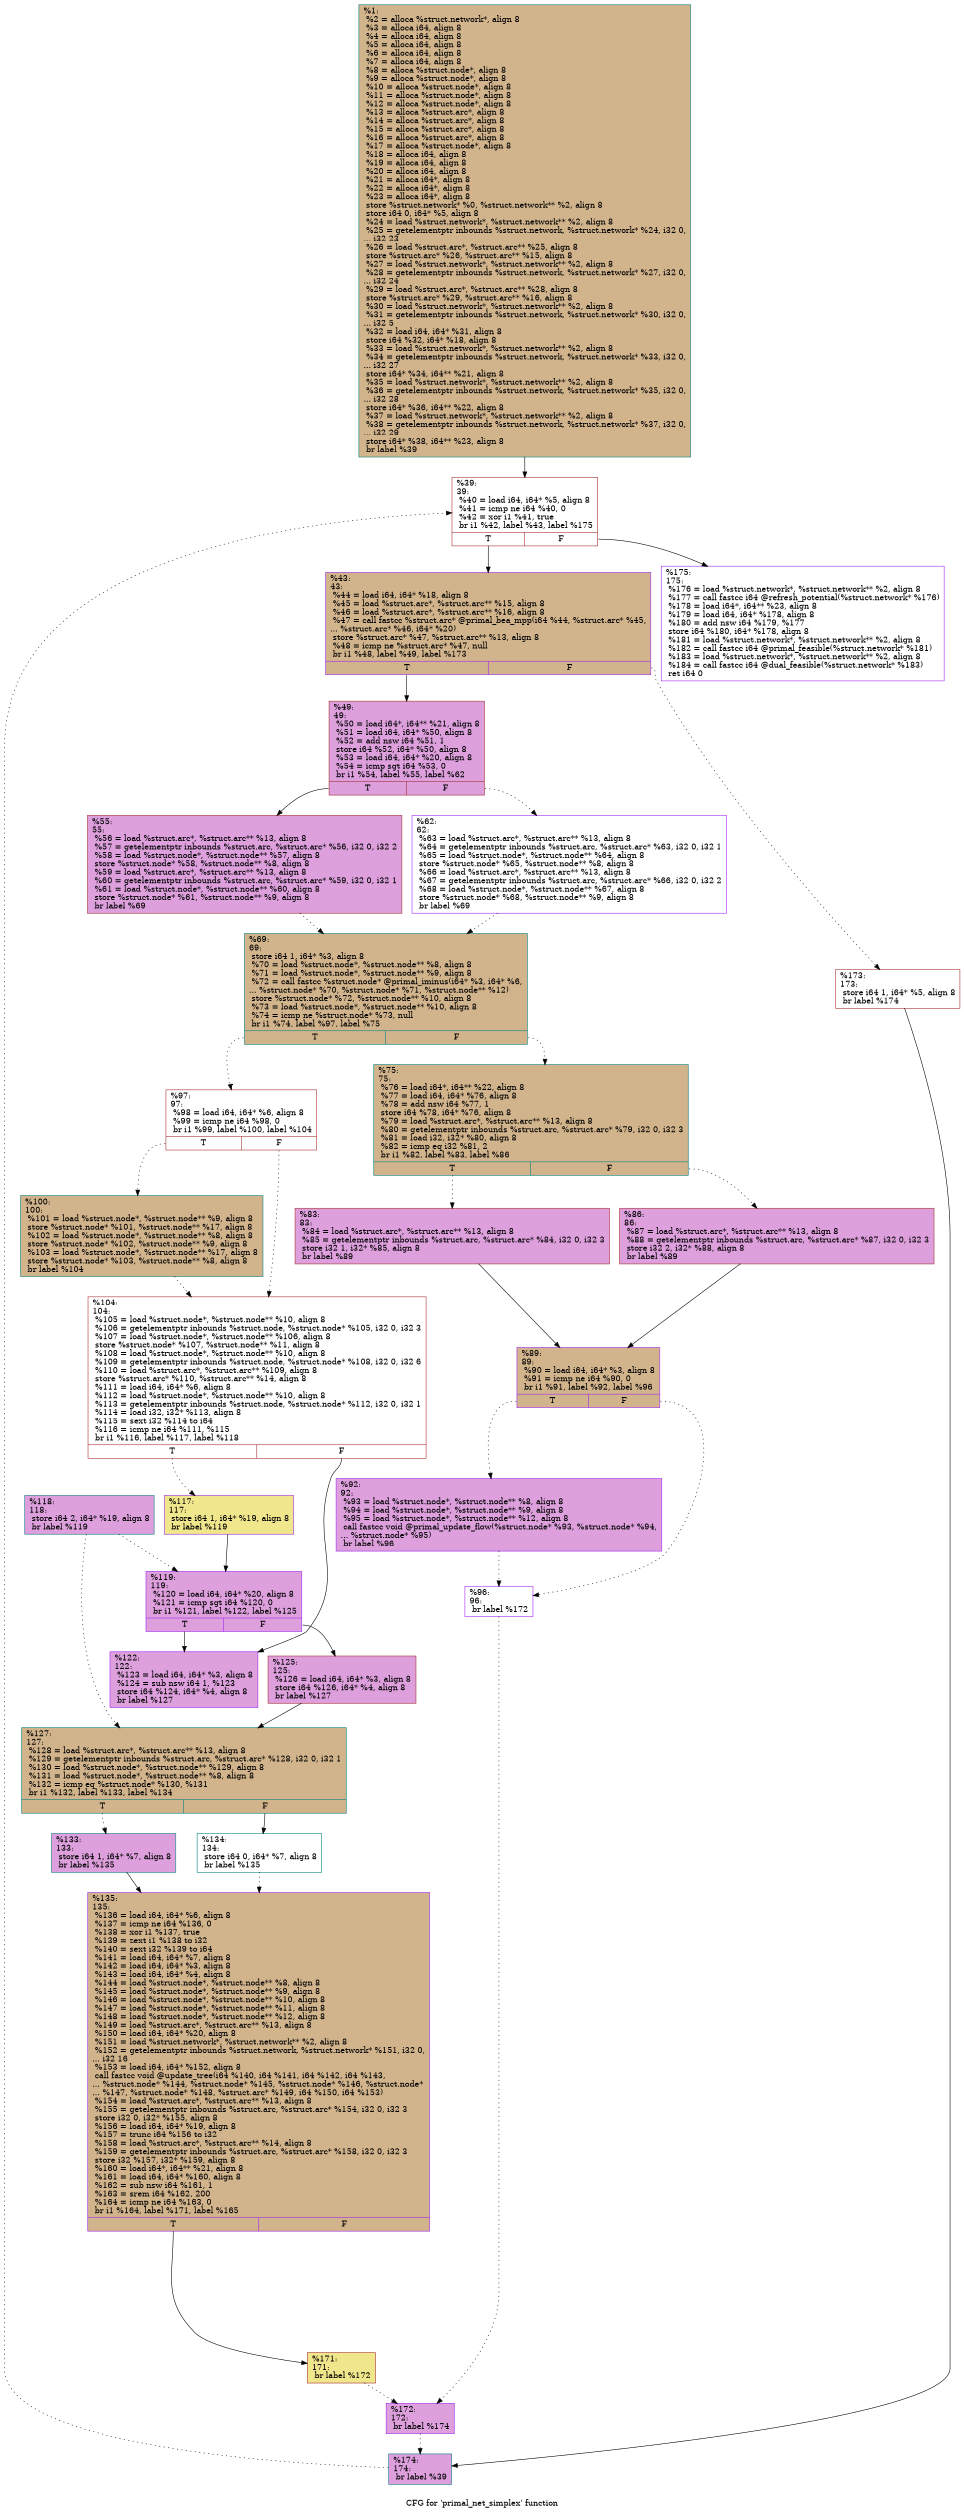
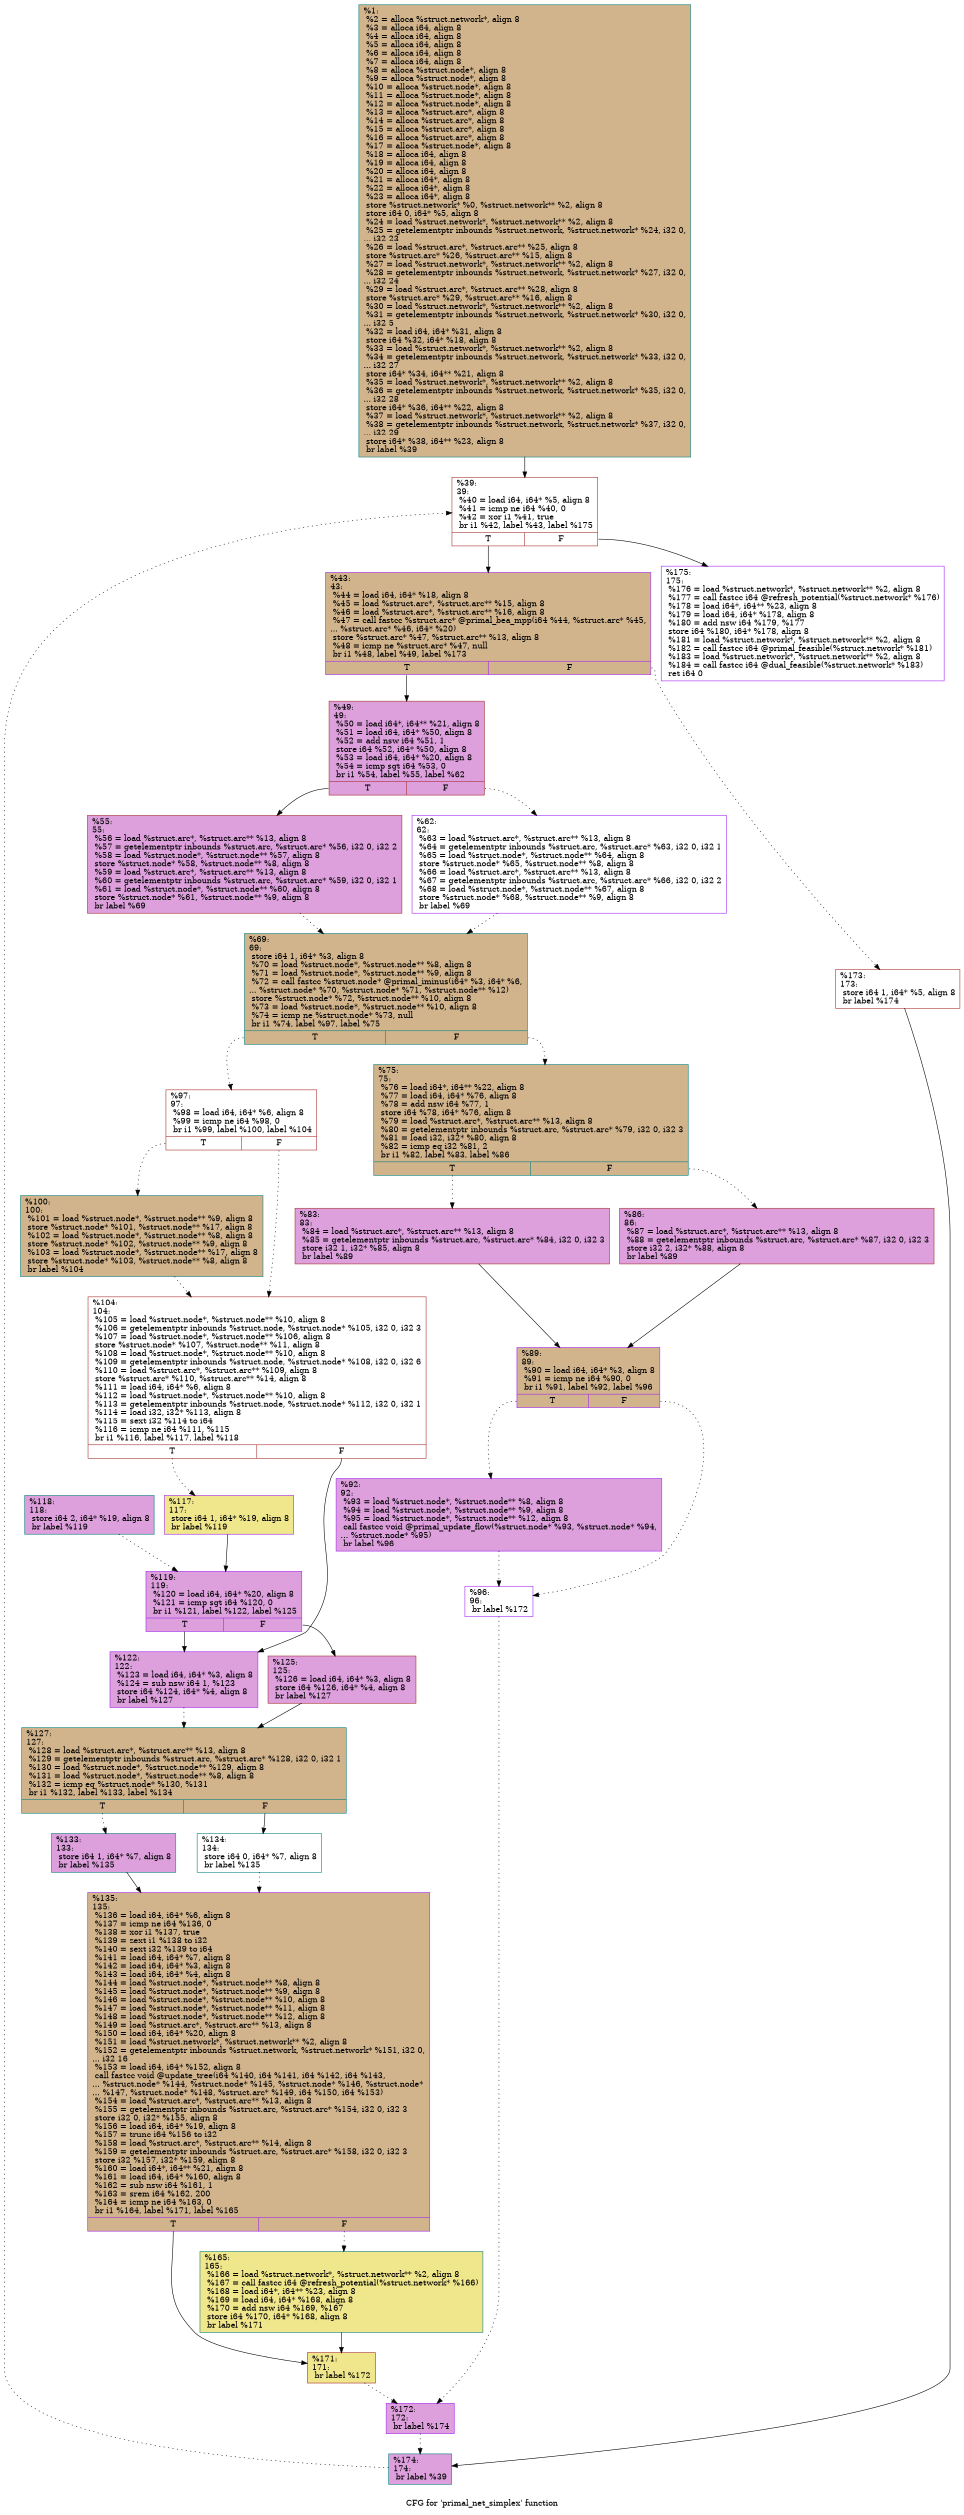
edge "%118:" -> "%127:": now "%122:" -> "%127:"
node "%165:": added
